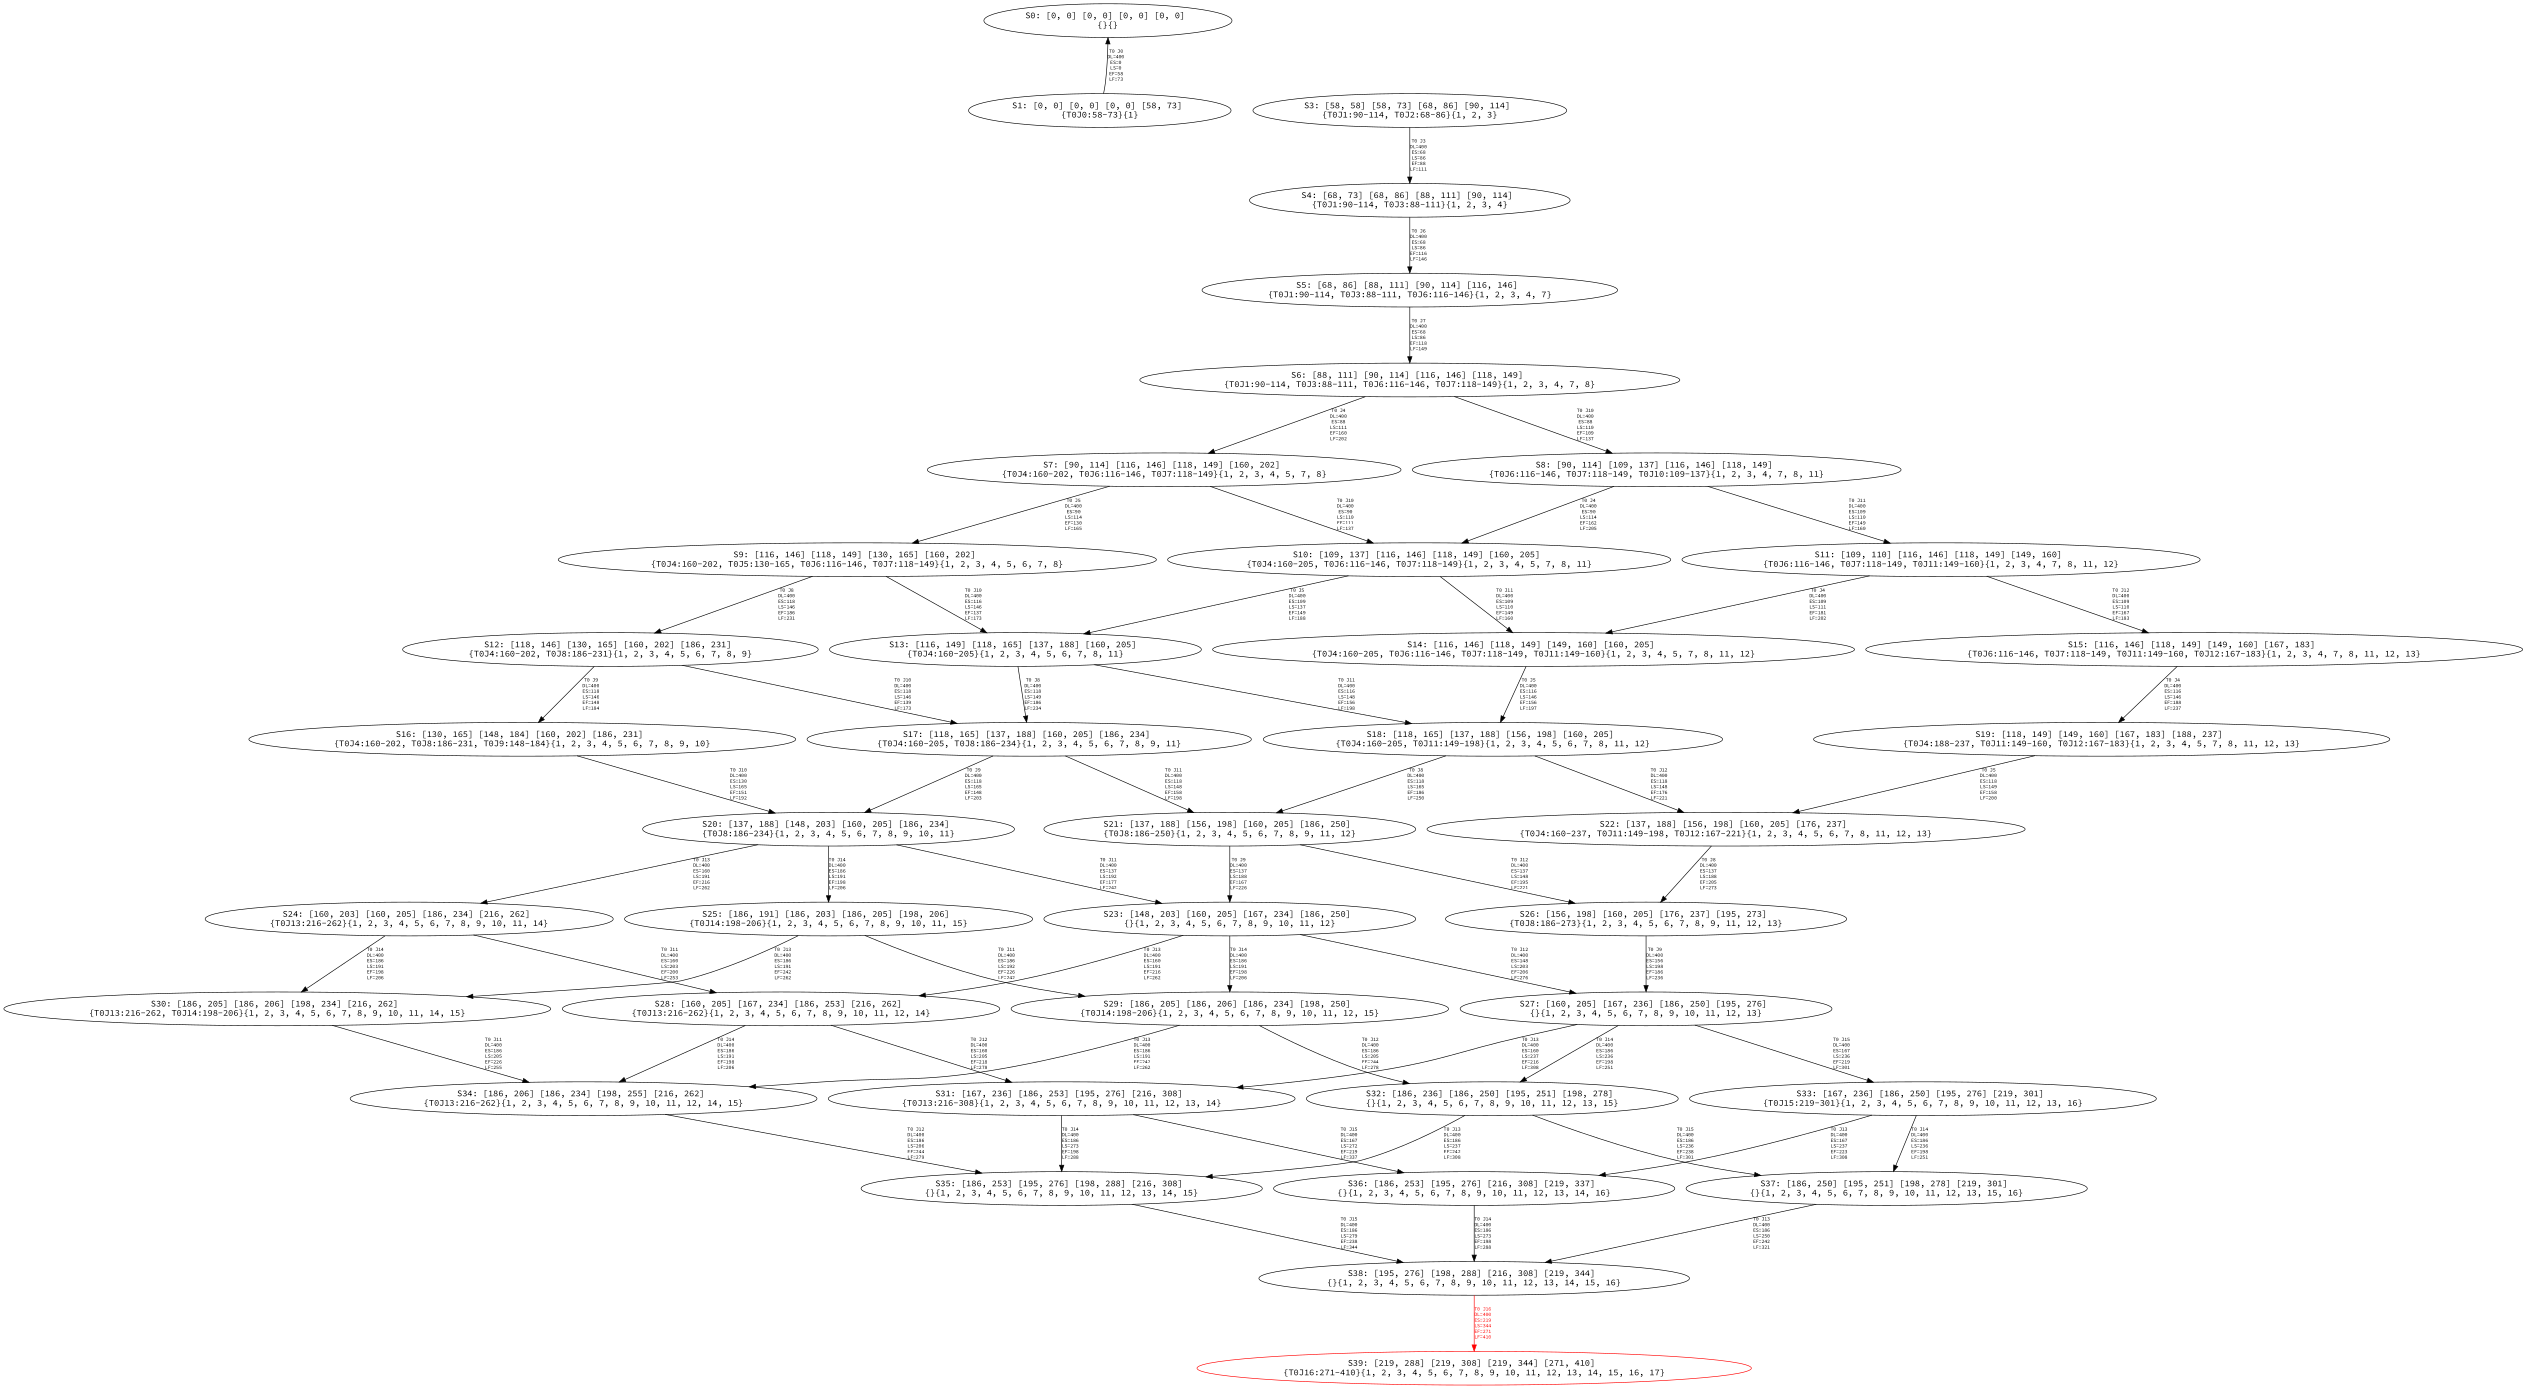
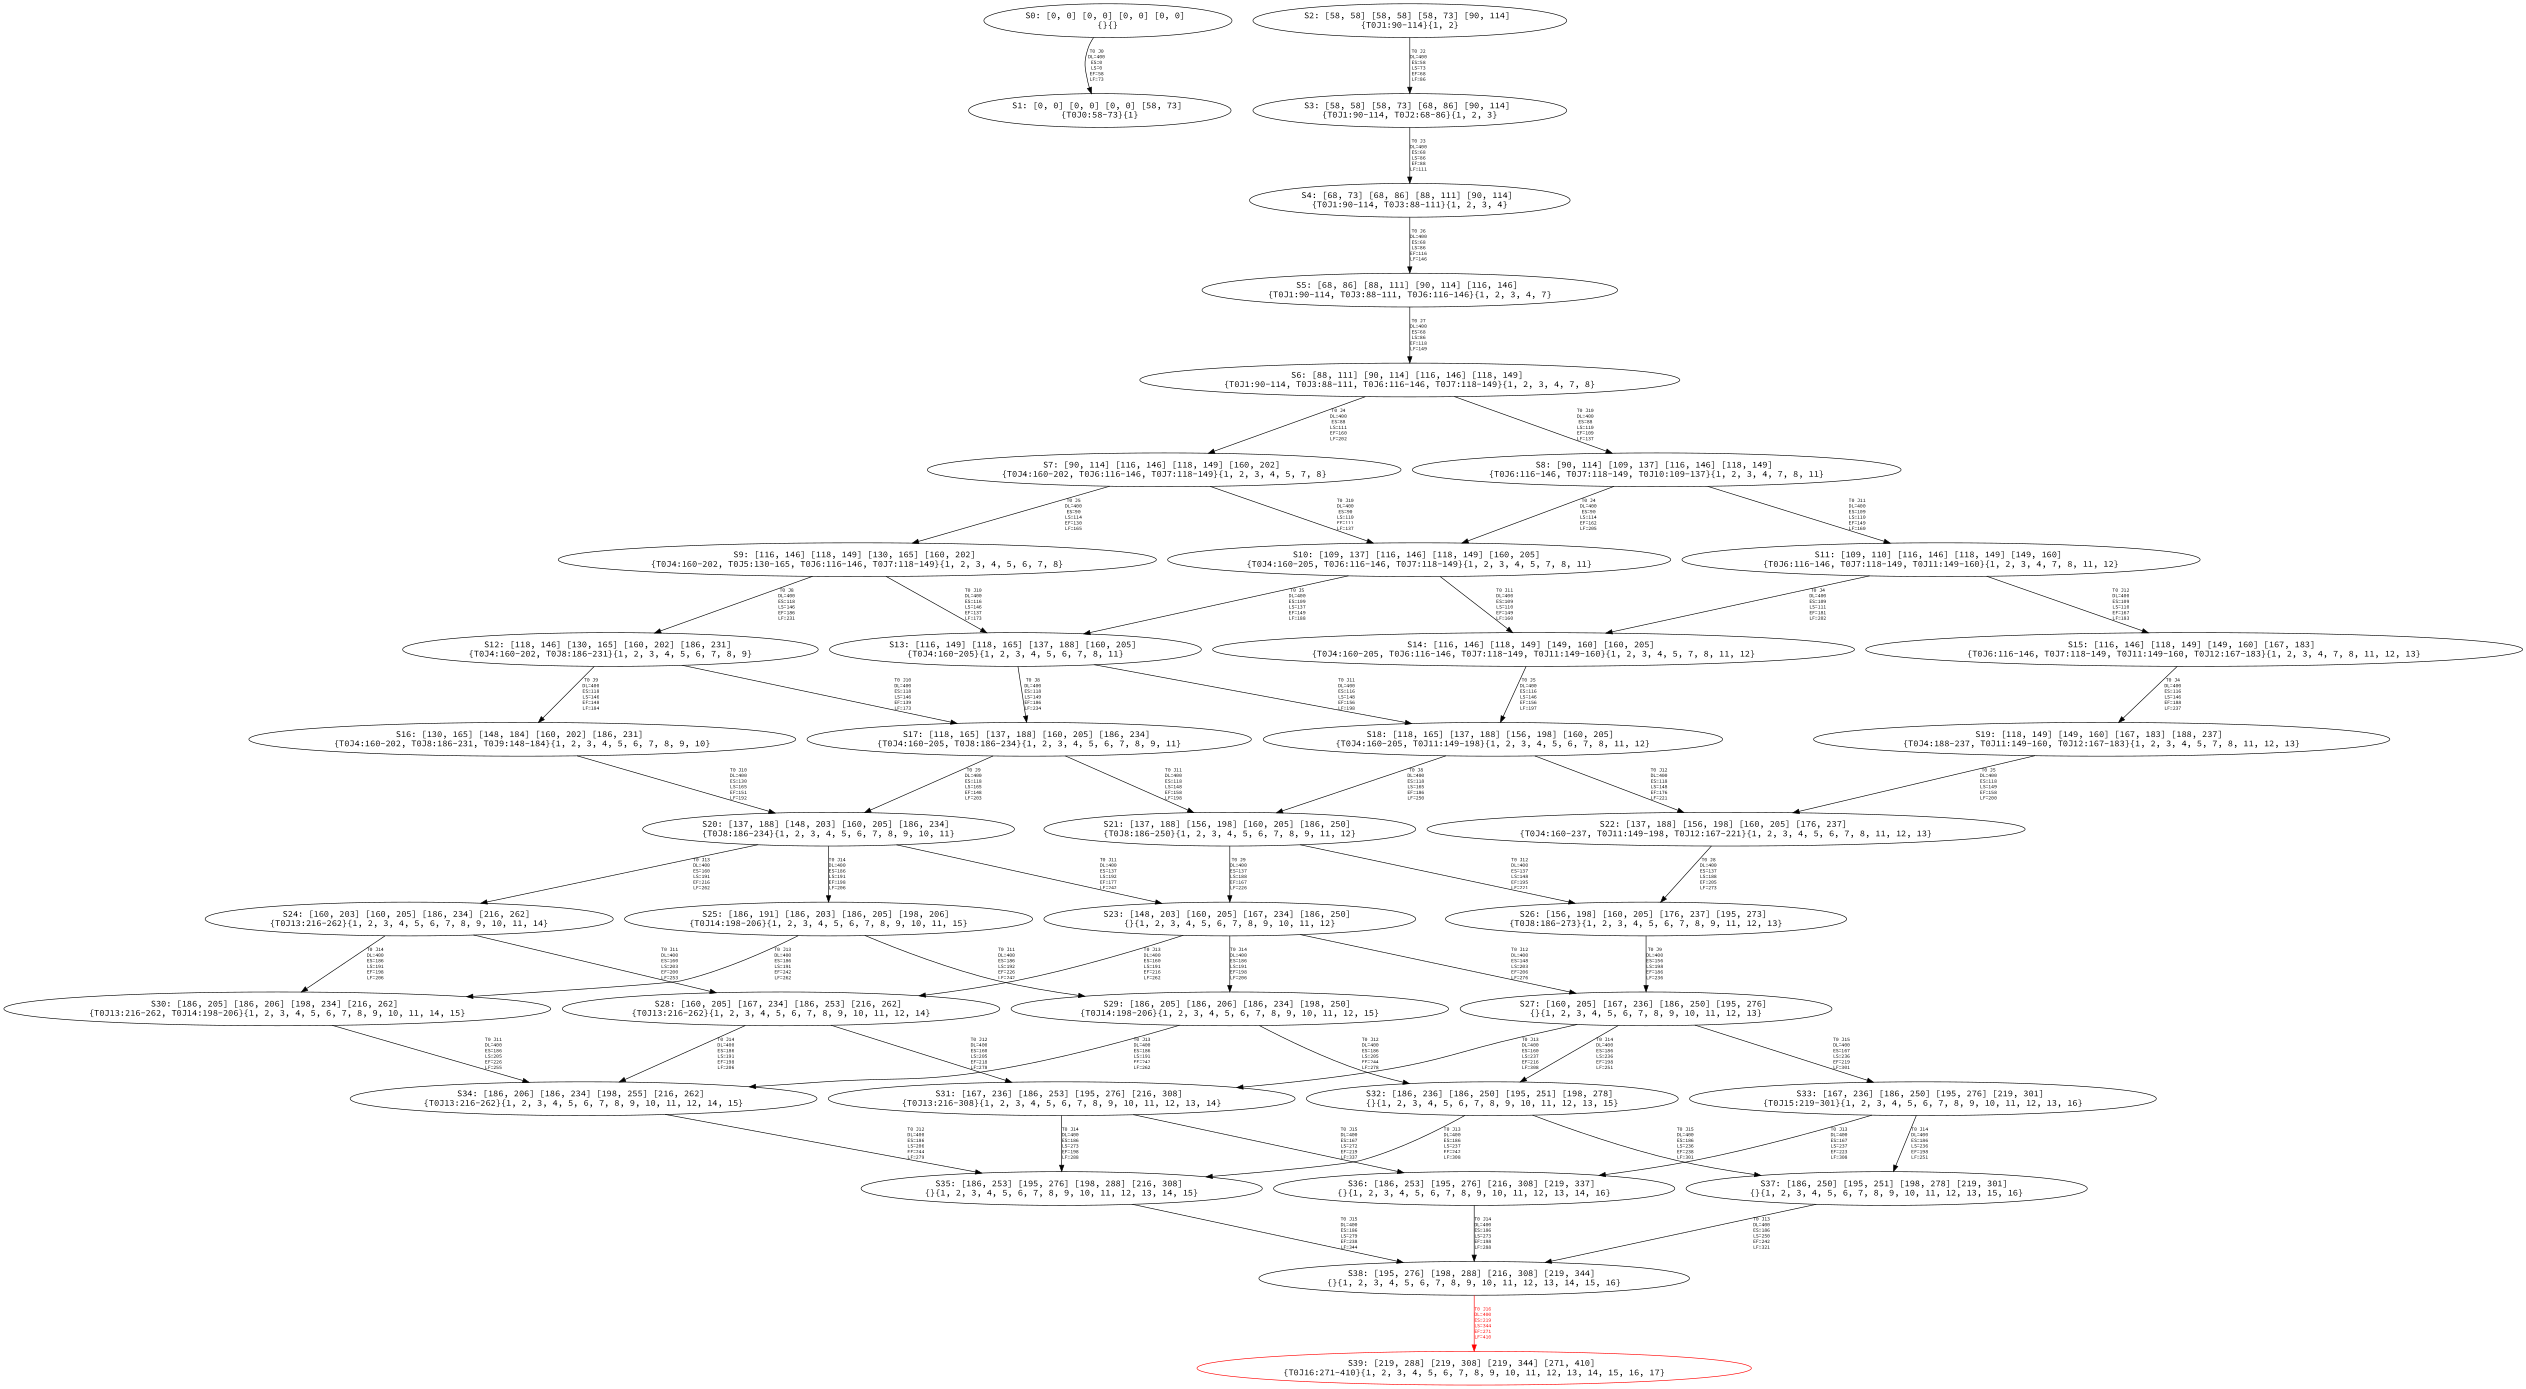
node "S2: [58, 58] [58, 58] [58, 73] [90, 114] {T0J1:90-114}{1, 2}": added
edge "S1: [0, 0] [0, 0] [0, 0] [58, 73] {T0J0:58-73}{1}" -> "S0: [0, 0] [0, 0] [0, 0] [0, 0] {}{}": reversed
